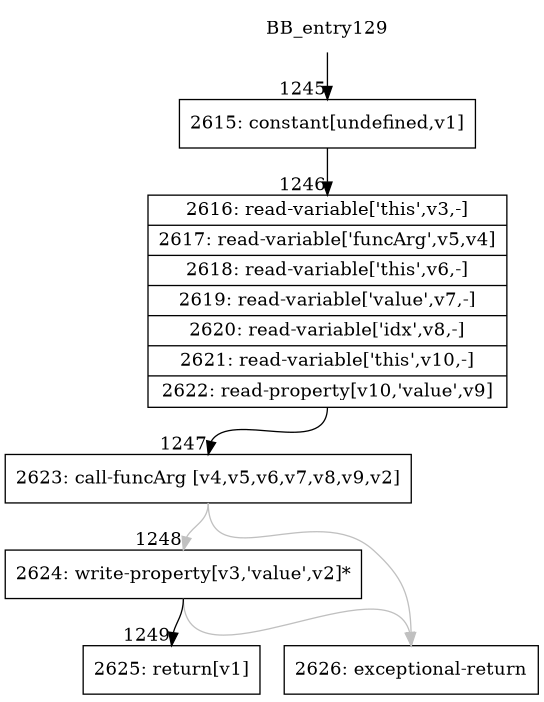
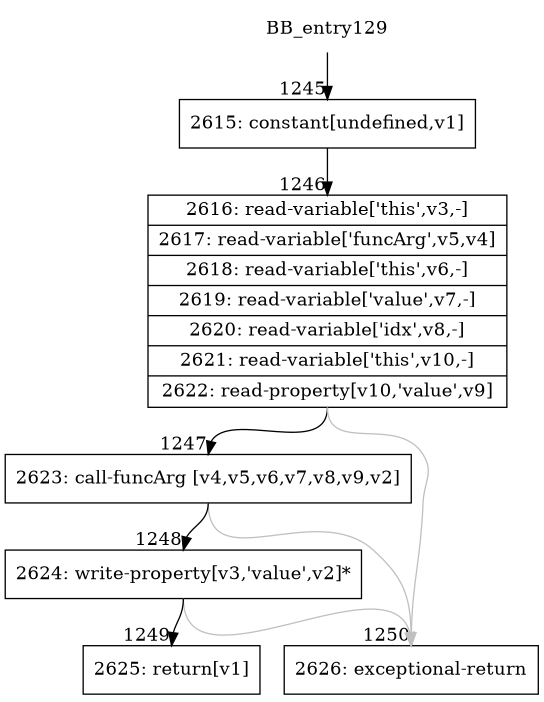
edge "2616: read-variable['this',v3,-]" -> "2626: exceptional-return": added
edge "2623: call-funcArg [v4,v5,v6,v7,v8,v9,v2]" -> "2624: write-property[v3,'value',v2]*": color gray -> black
